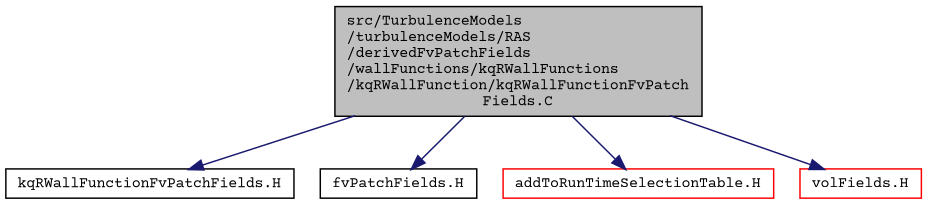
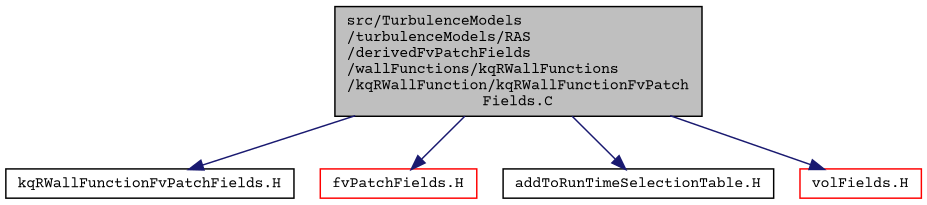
node "fvPatchFields.H": color black -> red
node "addToRunTimeSelectionTable.H": color red -> black
